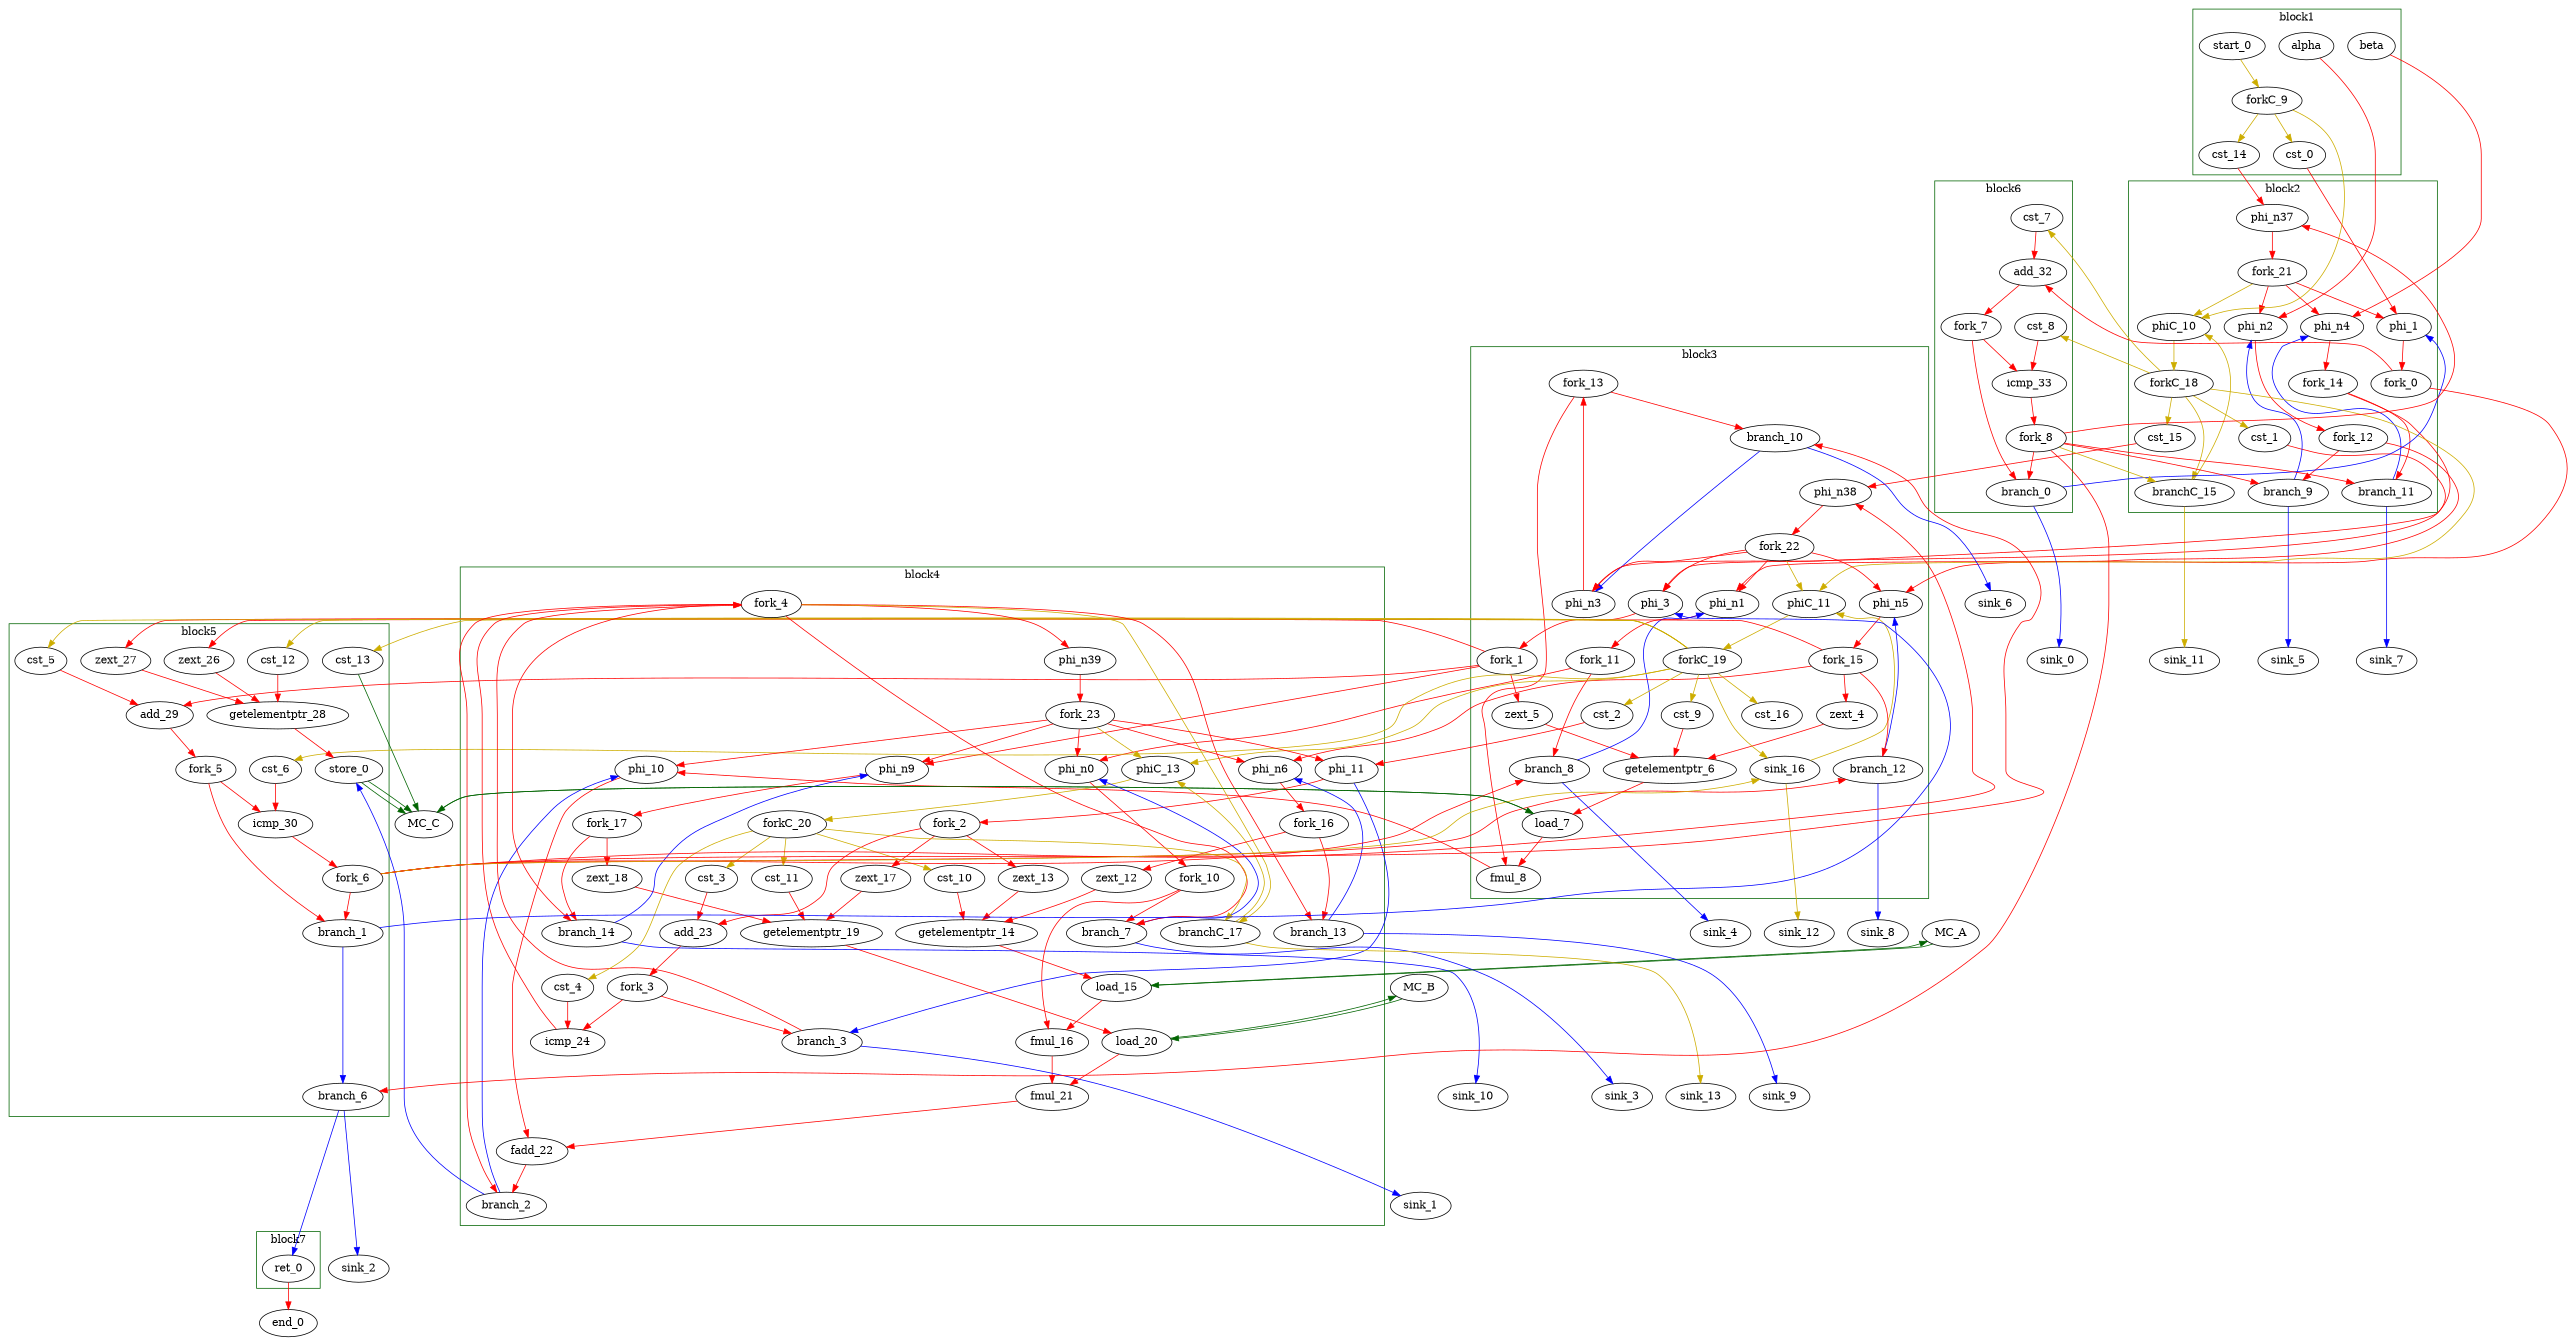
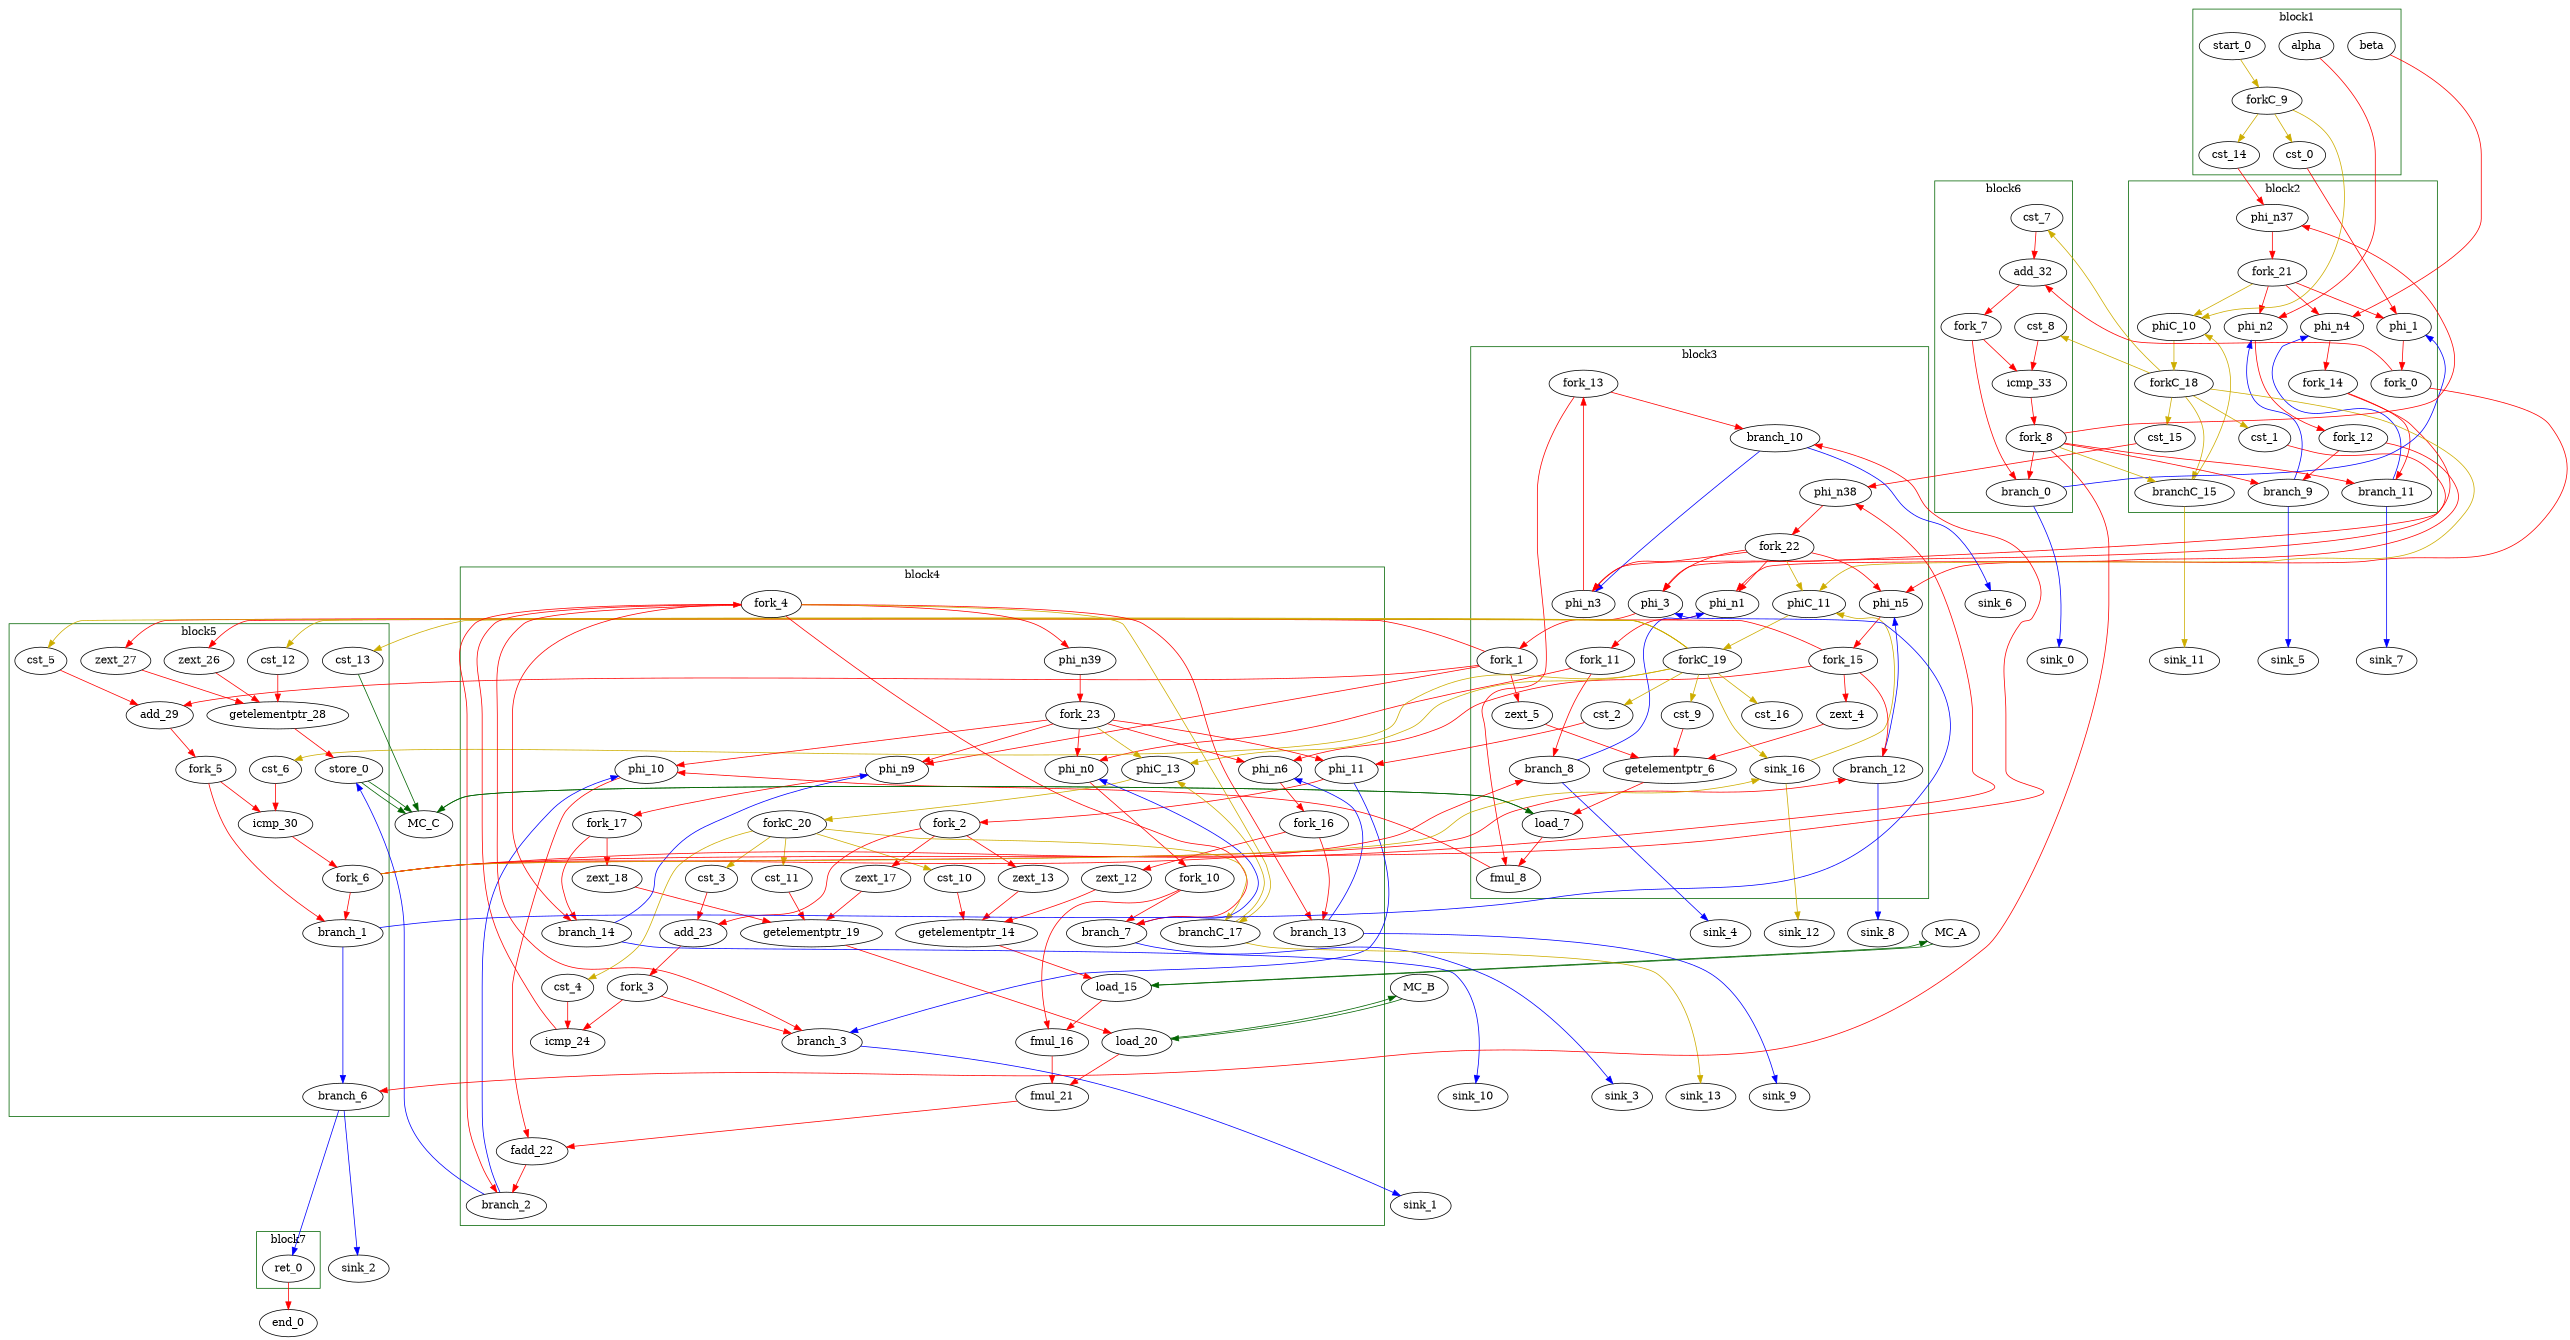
edge "branch_3" -> "fork_4": reversed
